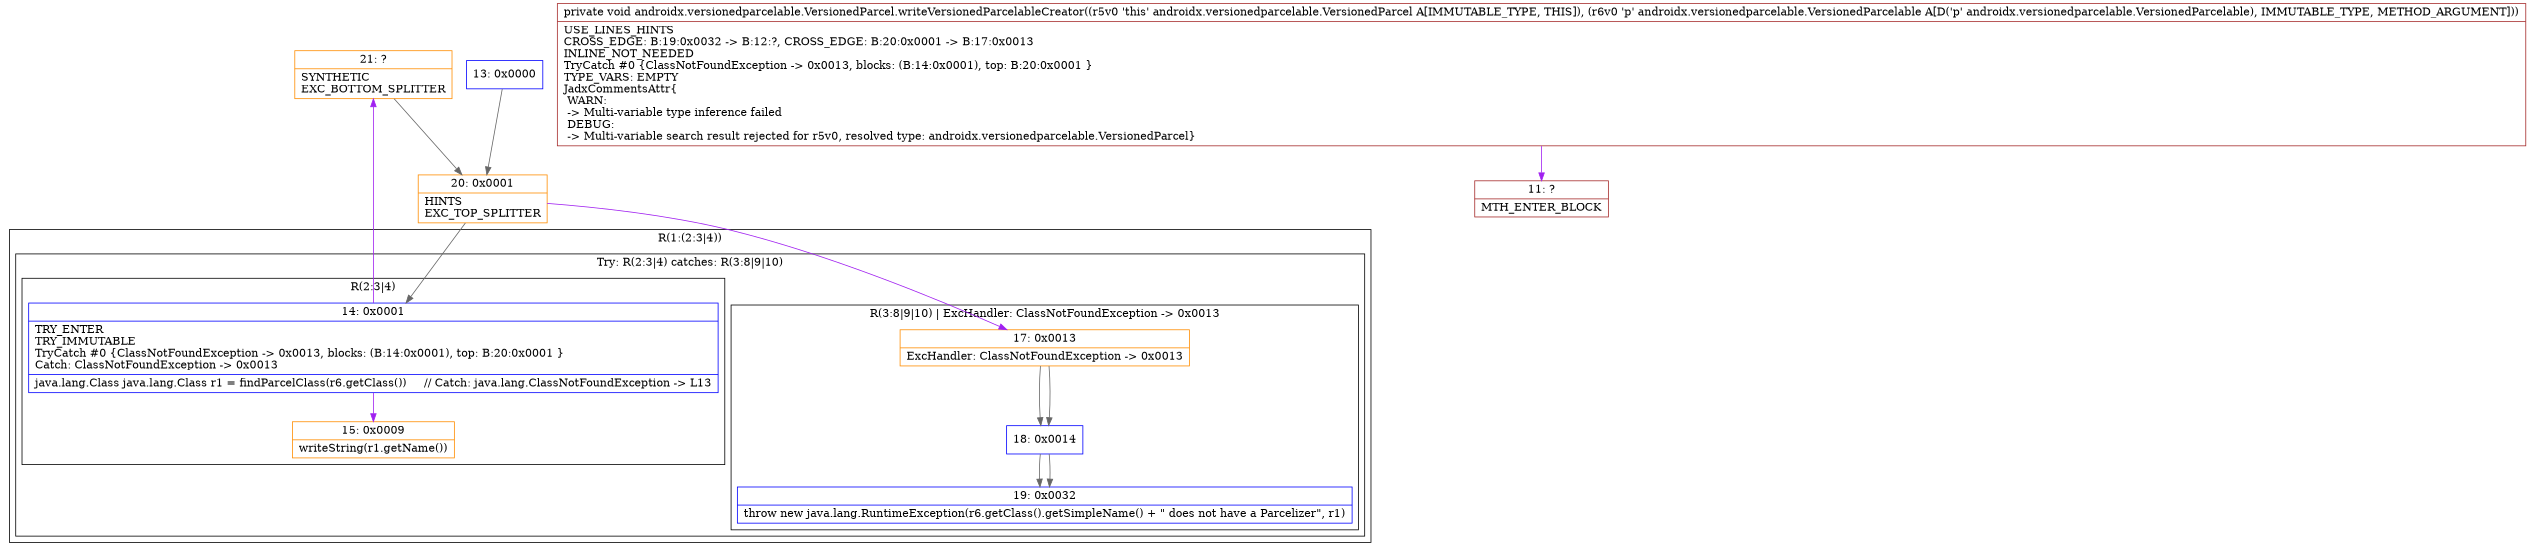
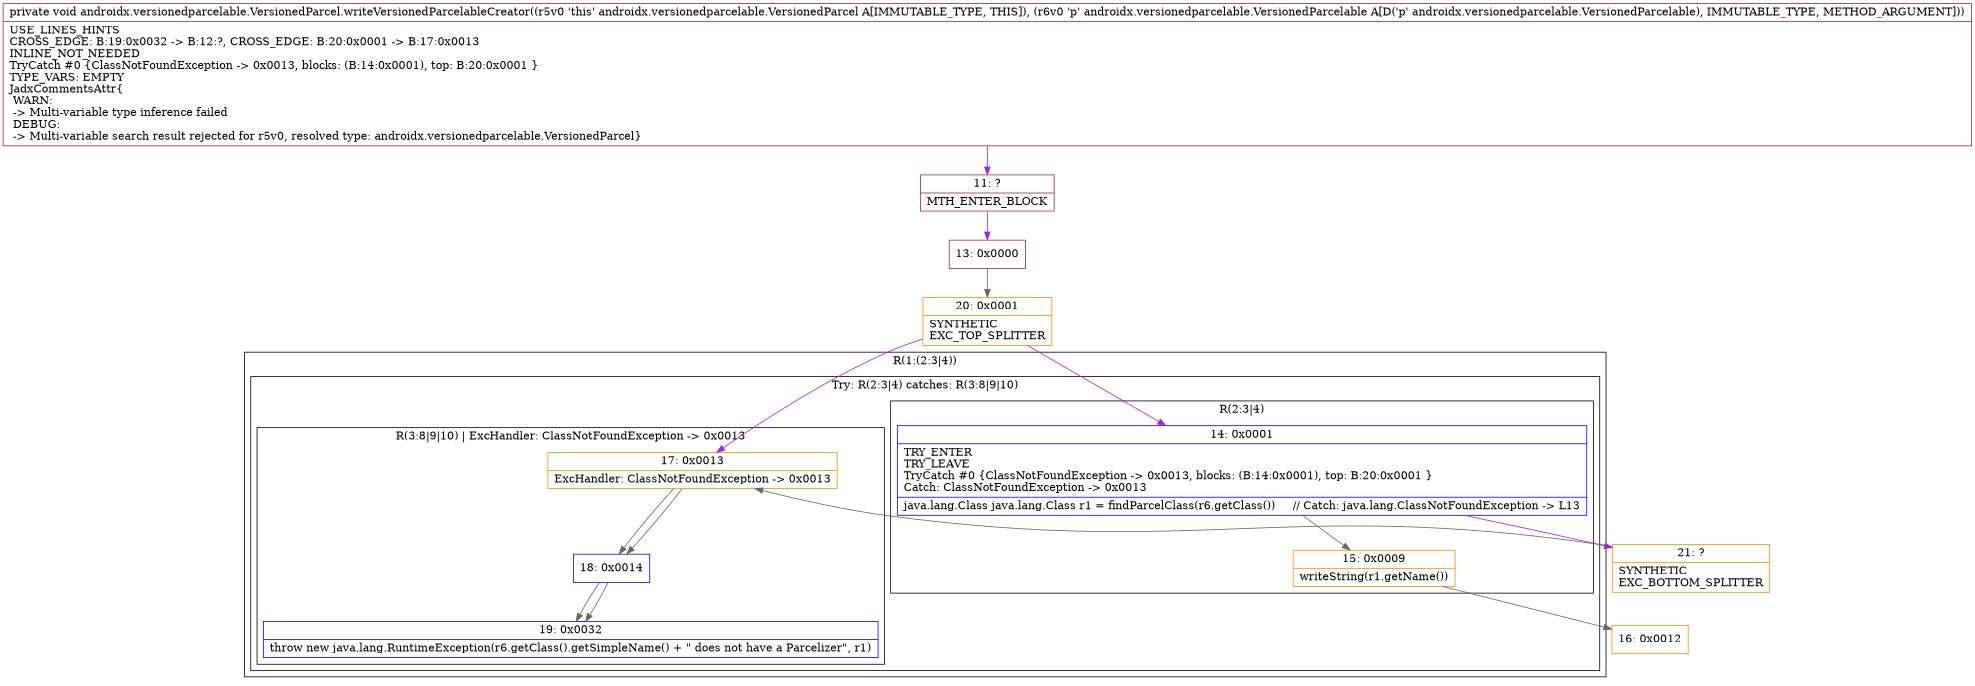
node "13: 0x0000": color blue -> brown
edge "21: ?" -> "20: 0x0001": now "21: ?" -> "17: 0x0013"
node "20: 0x0001": text "HINTS" -> "SYNTHETIC"
edge "11: ?" -> "13: 0x0000": added
edge "20: 0x0001" -> "14: 0x0001": color gray40 -> purple
node "14: 0x0001": text "TRY_IMMUTABLE" -> "TRY_LEAVE"
edge "14: 0x0001" -> "15: 0x0009": color purple -> gray40
node "16: 0x0012": added
